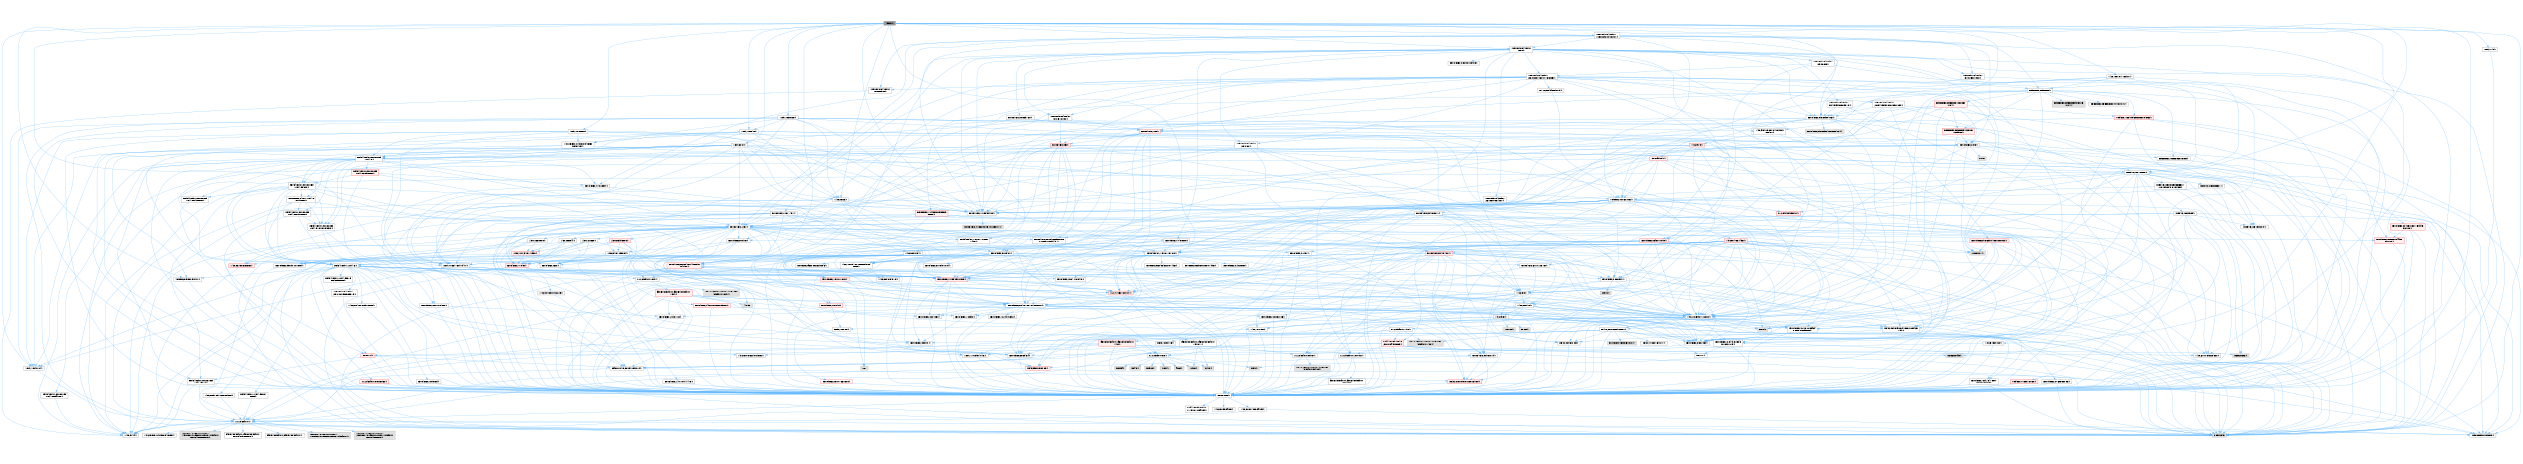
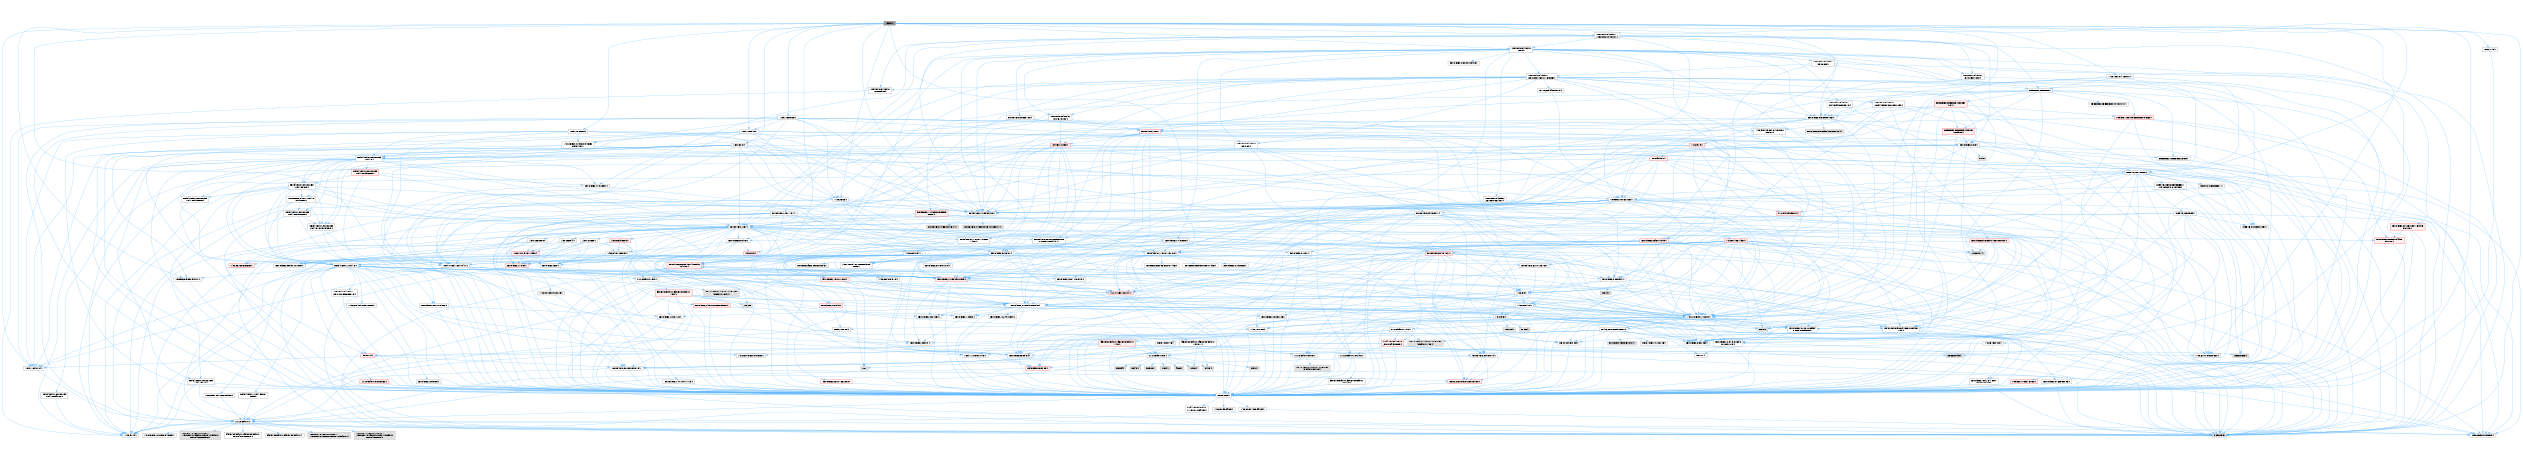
edge "Internationalization /TextLocalizationManager.h" -> "AutoRTFM.h": now "Internationalization /TextLocalizationManager.h" -> "Misc/EnumClassFlags.h"
node "Delegates/DelegateSignature Impl.inl": removed
node "Containers/Set.h": label "Containers/Set.h" -> "StringFwd/Set.h"
edge "Templates/SharedPointer.h" -> "Templates/PointerIsConvertible FromTo.h": now "Internationalization /ITextData.h" -> "Templates/PointerIsConvertible FromTo.h"
node "Containers/UnrealString.h.inl": added
node "Logging/LogVerbosity.h": label "Logging/LogVerbosity.h" -> "Logging/SharedPointer.h"
node "Algo/Sort.h": added
node "Serialization/ArchiveSave PackageData.h": removed
node "limits": label "limits" -> "wctype"
node "Templates/EngineNetworkCustom.h": label "Templates/EngineNetworkCustom.h" -> "Templates/UnrealTypeTraits.h"
node "Traits/UnrealMemory.h": label "Traits/UnrealMemory.h" -> "Traits/IsTEnumAsByte.h"
edge "Templates/IdentityFunctor.h" -> "HAL/Platform.h": now "Algo/HeapSort.h" -> "HAL/Platform.h"
edge "Misc/StringBuilder.h" -> "stdio.h": now "Misc/StringBuilder.h" -> "type_traits"
edge "HAL/PlatformCrt.h" -> "new": added
edge "CoreFwd.h" -> "Serialization/Structured ArchiveFwd.h": now "CoreFwd.h" -> "Math/MathFwd.h"
node "RefCounting/ContainersFwd.h": label "RefCounting/ContainersFwd.h" -> "Containers/ContainersFwd.h"
edge "Concepts/GetTypeHashable.h" -> "CoreTypes.h": added
